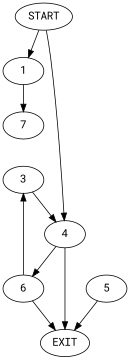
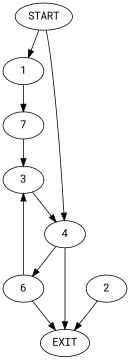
edge "7" -> "3": added
node "5": label "5" -> "2"
